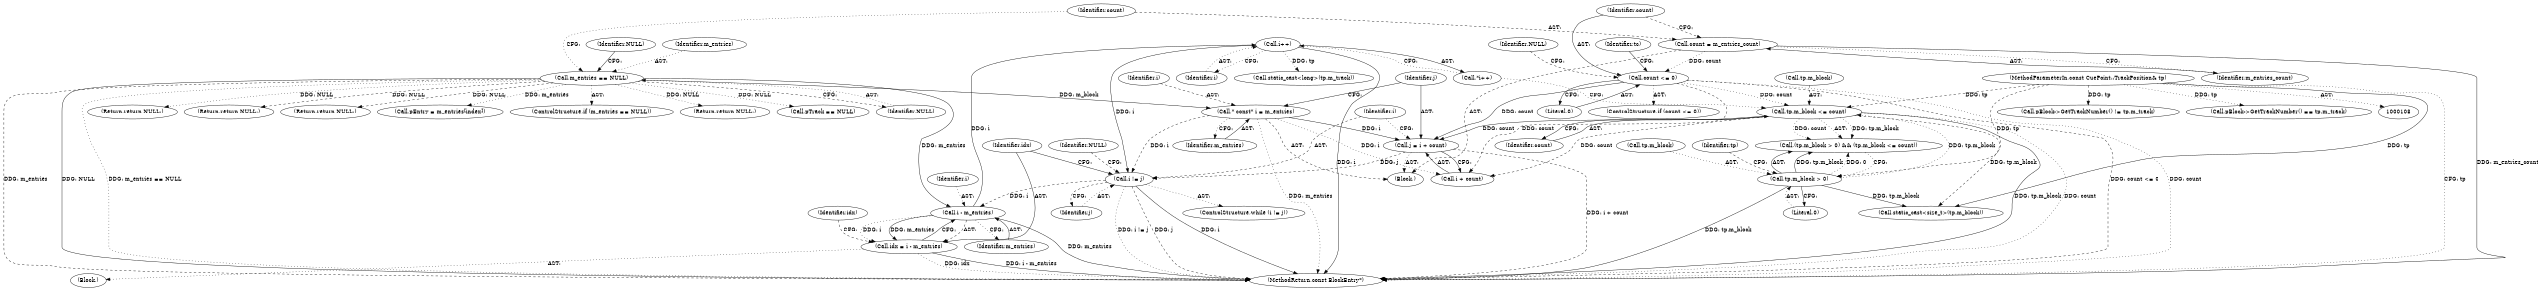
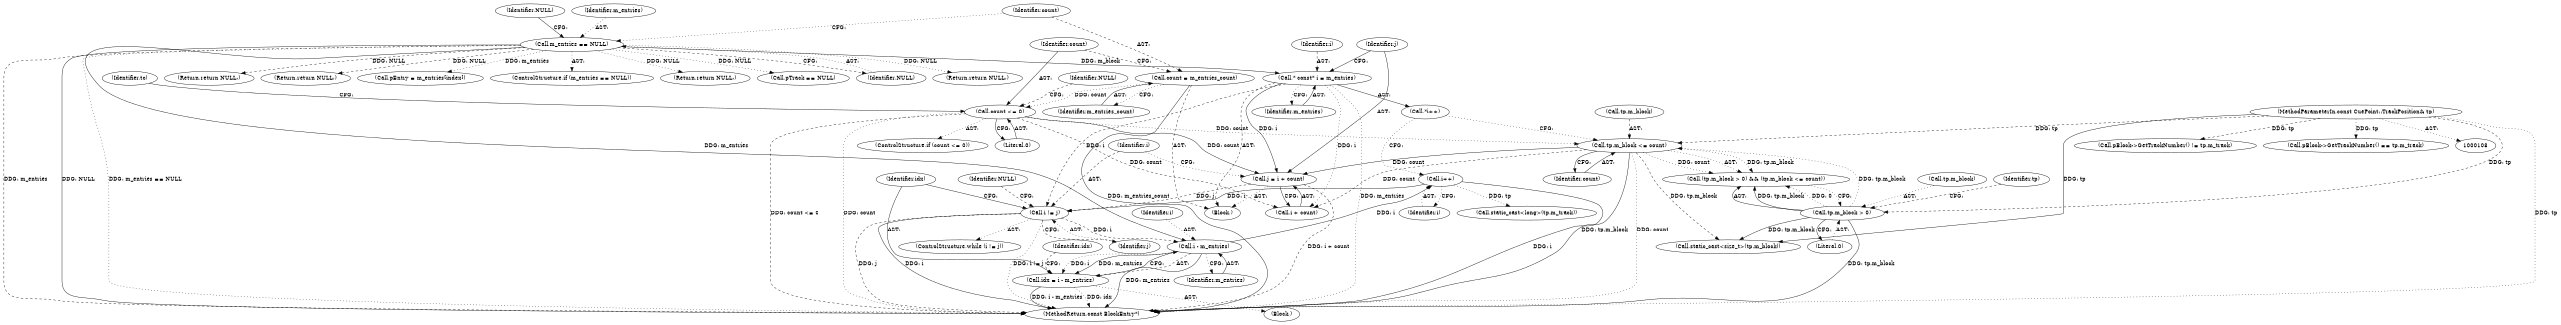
edge "(Call,i++)" -> "(Call,*i++)": now "(Call,* const* i = m_entries)" -> "(Call,*i++)"
edge "(MethodParameterIn,const CuePoint::TrackPosition& tp)" -> "(MethodReturn,const BlockEntry*)": label "CFG: tp" -> "DDG: tp"
